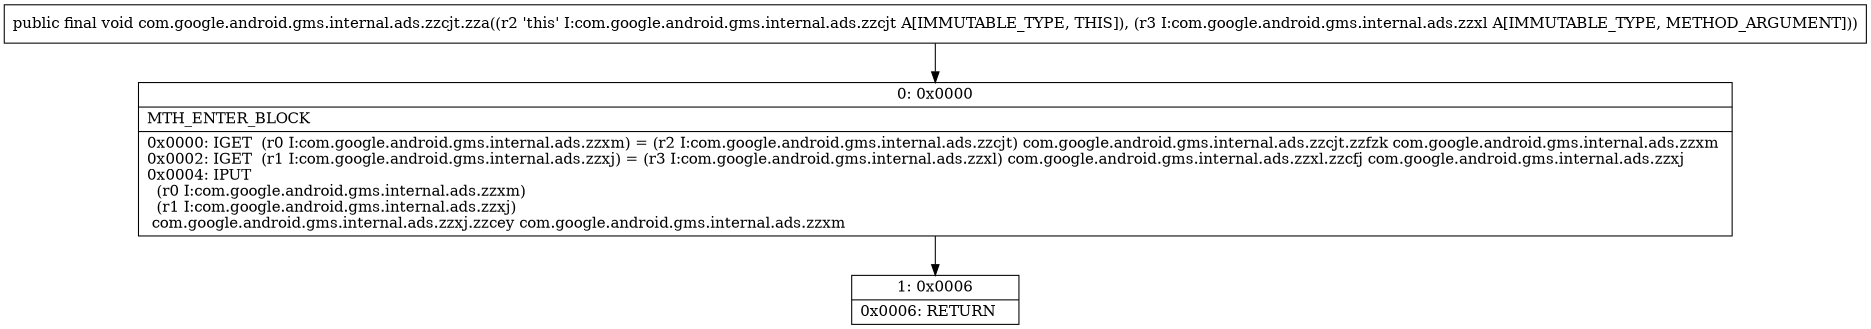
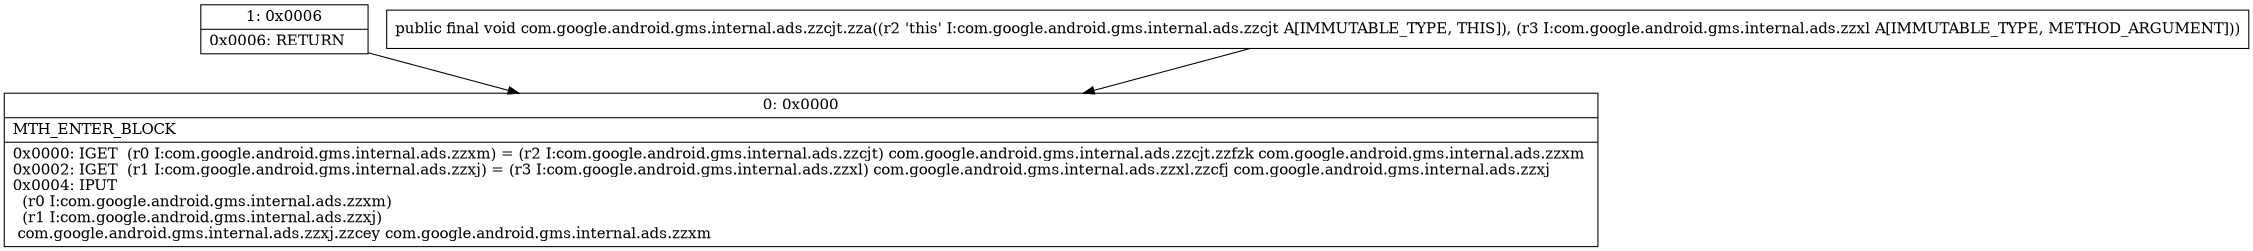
edge "0: 0x0000" -> "1: 0x0006": reversed
